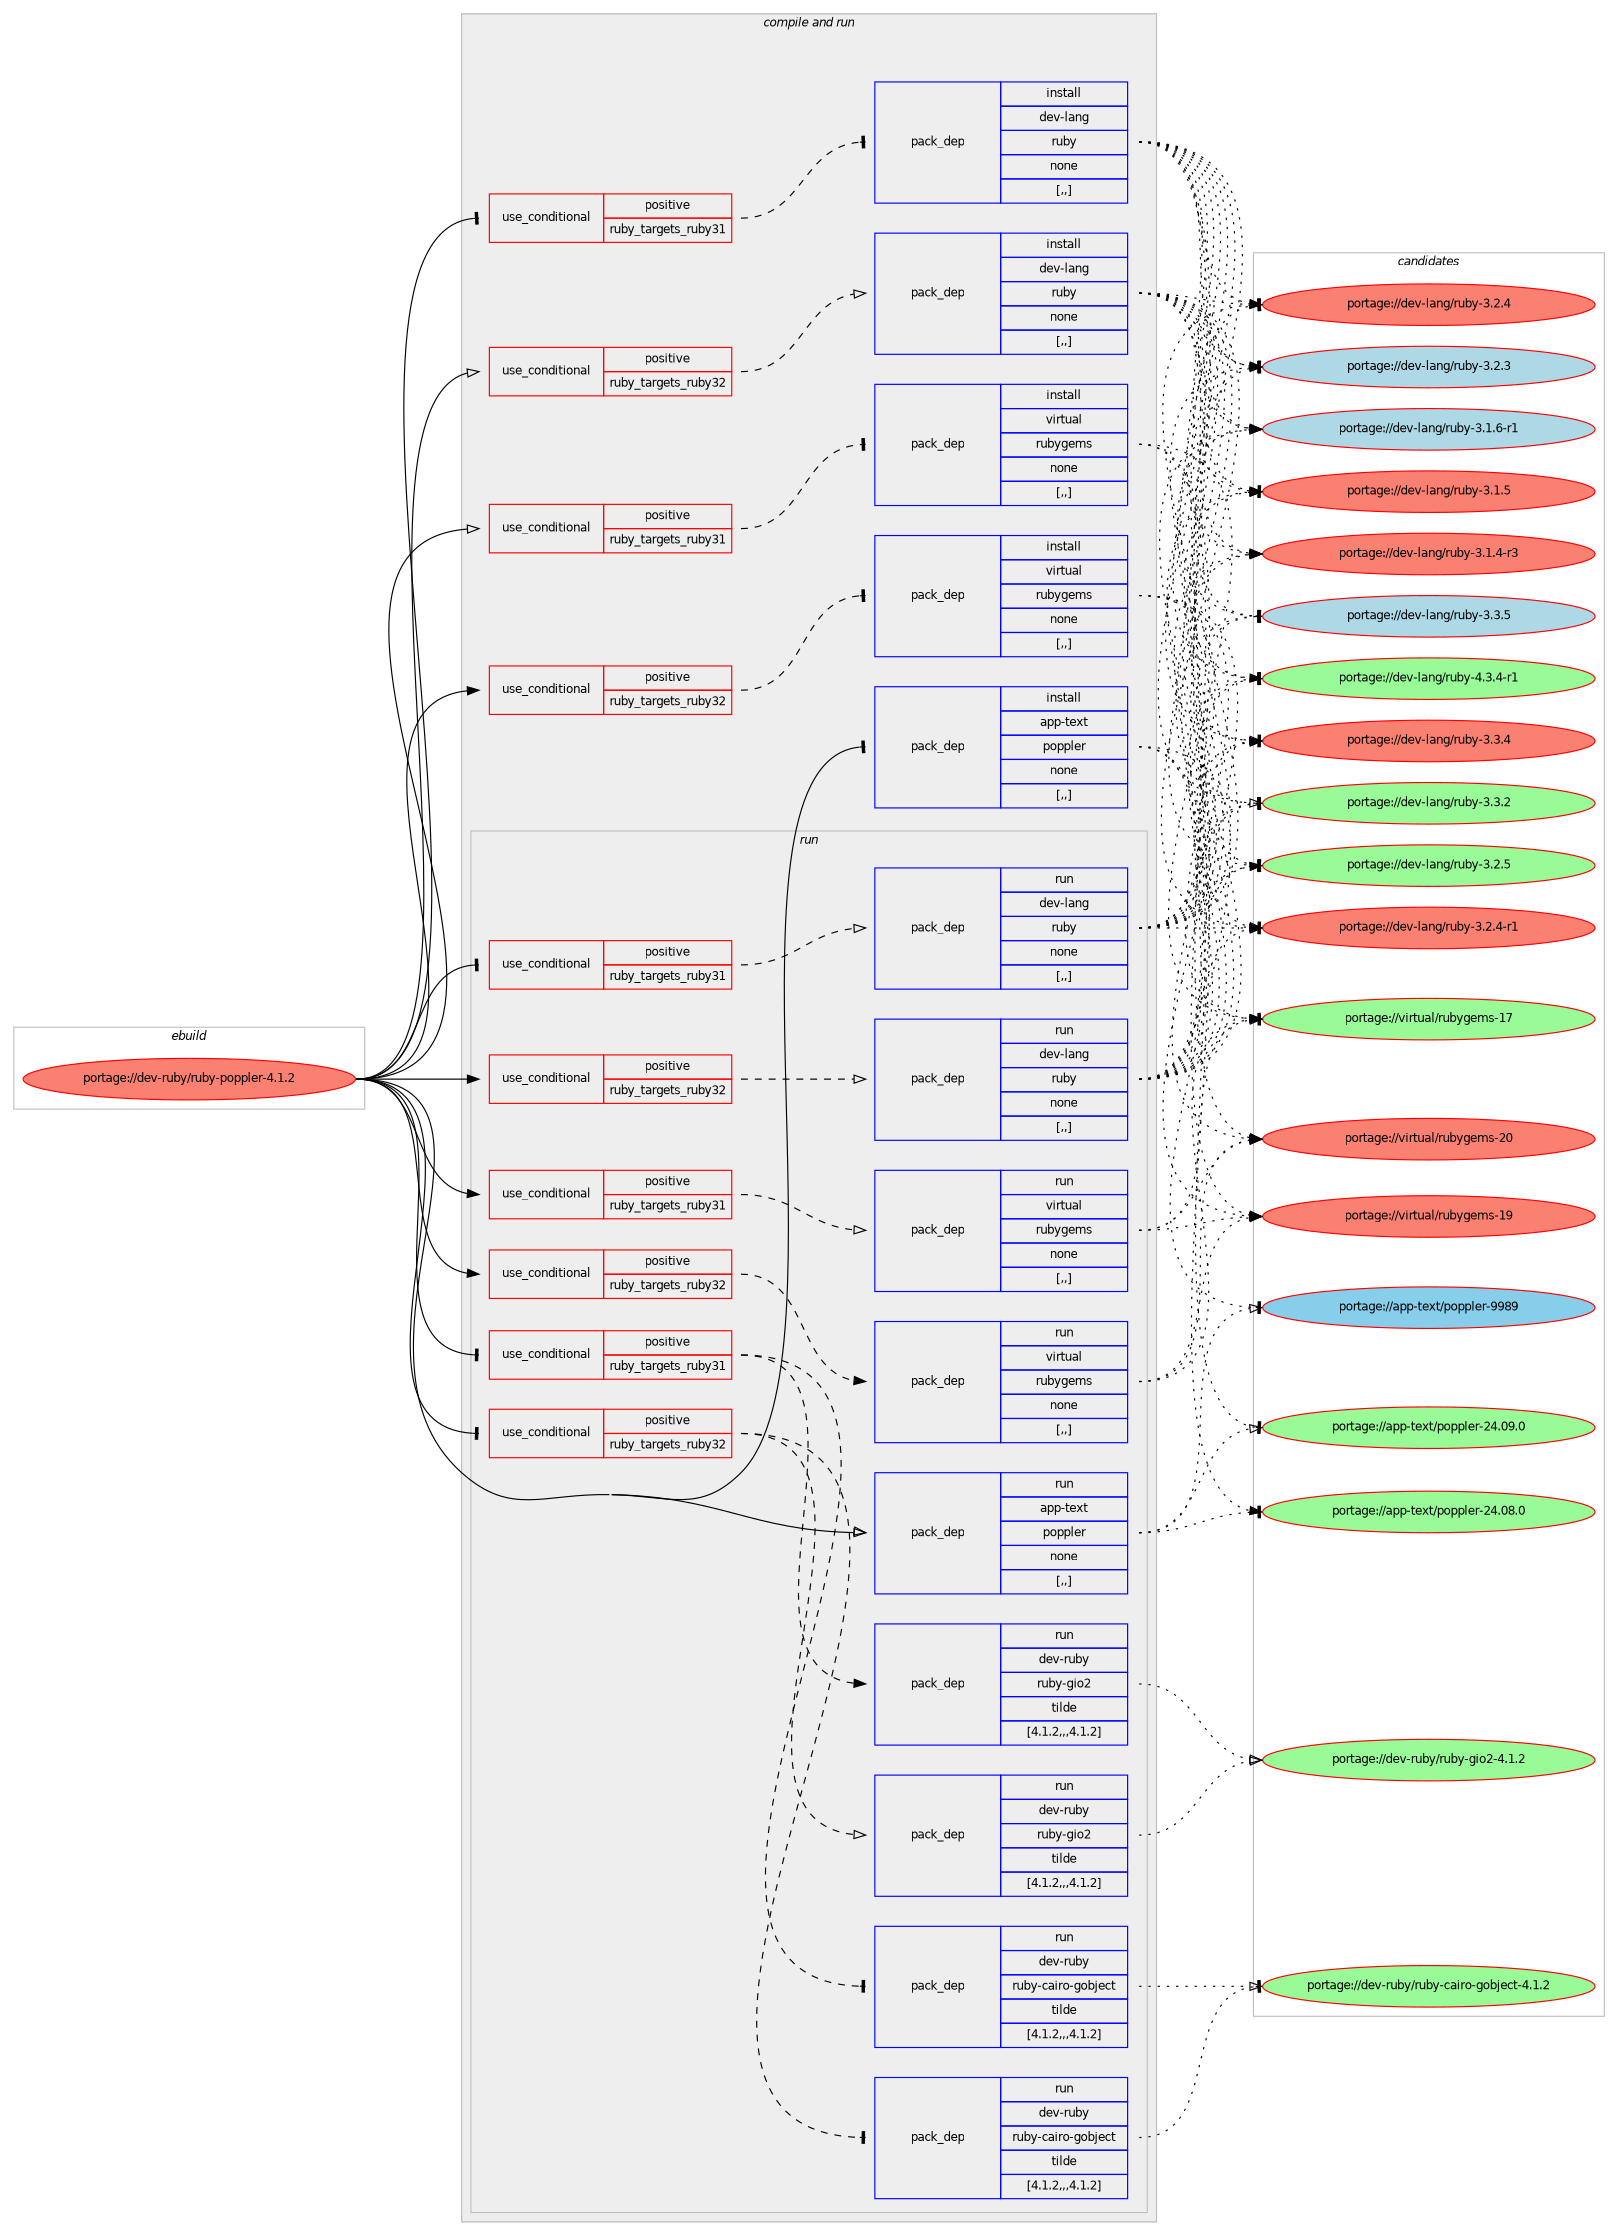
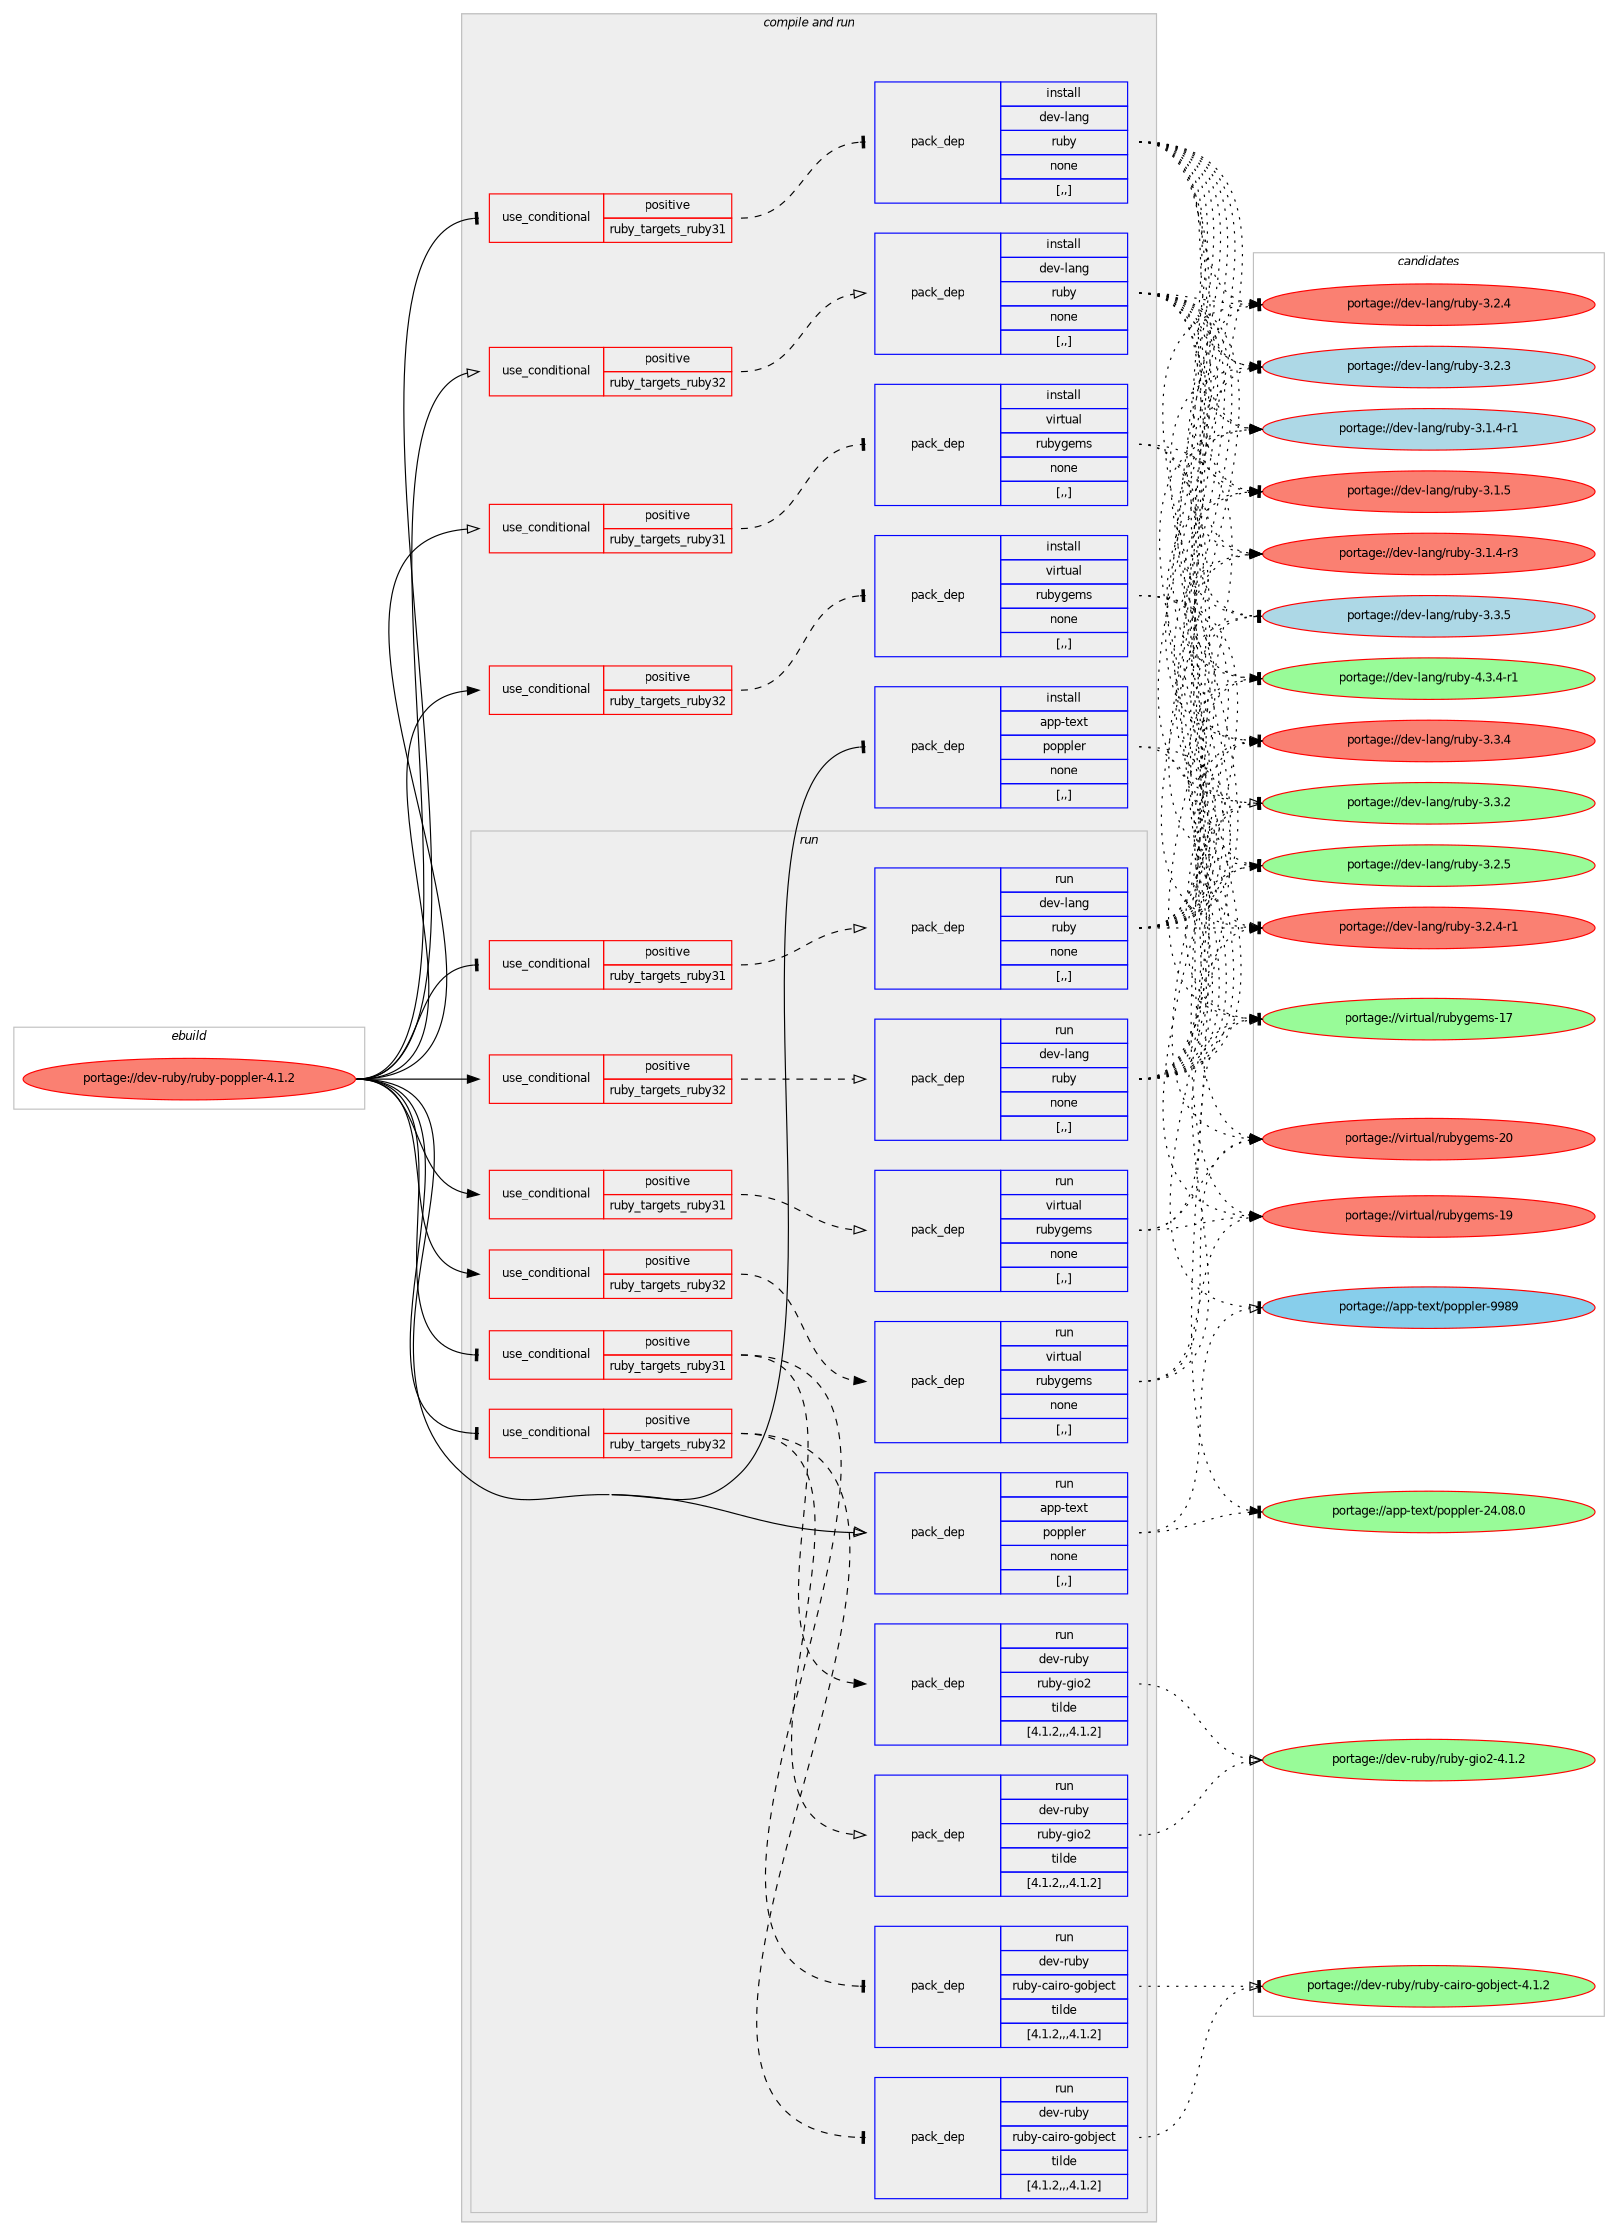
node "portage://dev-lang/ruby-3.1.6-r1": label "portage://dev-lang/ruby-3.1.6-r1" -> "portage://dev-lang/ruby-3.1.4-r1"
node "portage://app-text/poppler-24.09.0": removed
